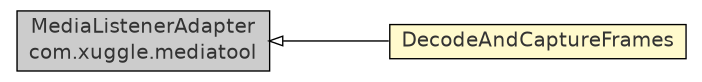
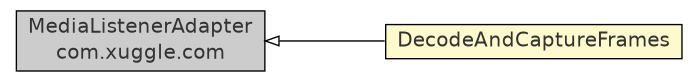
node "MediaListenerAdapter": text "com.xuggle.mediatool" -> "com.xuggle.com"
